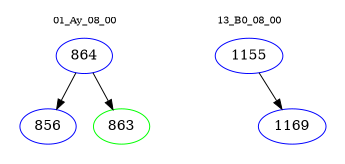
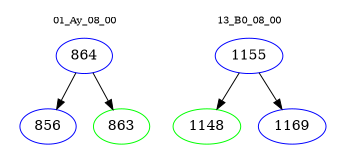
node "1148": added
